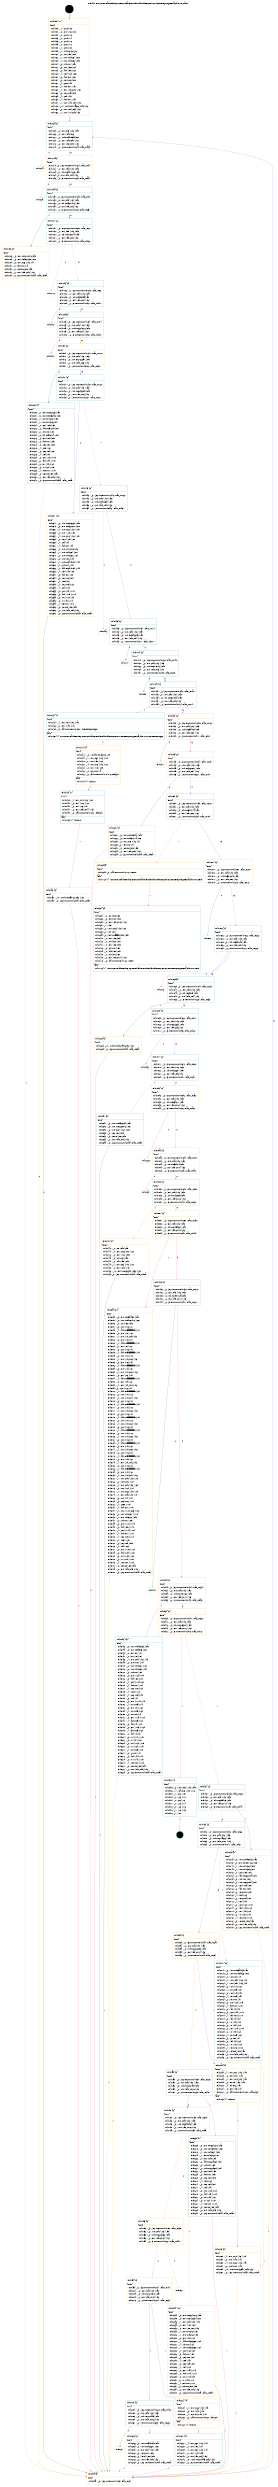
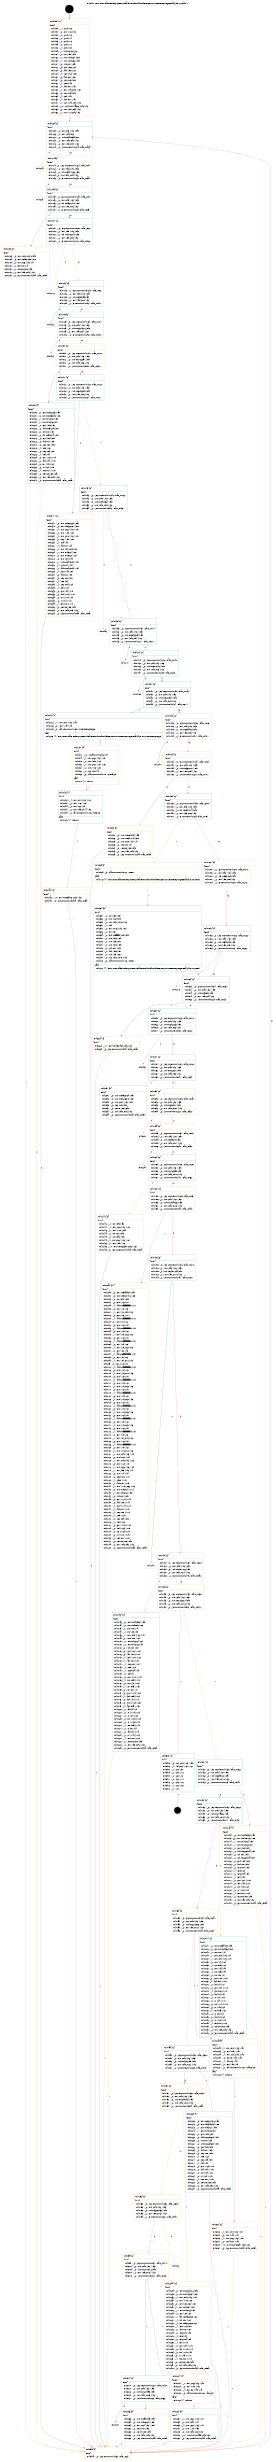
node "0x402203": removed
edge "0x402291 [30]" -> "0x4029da [5]": removed, label "1"
